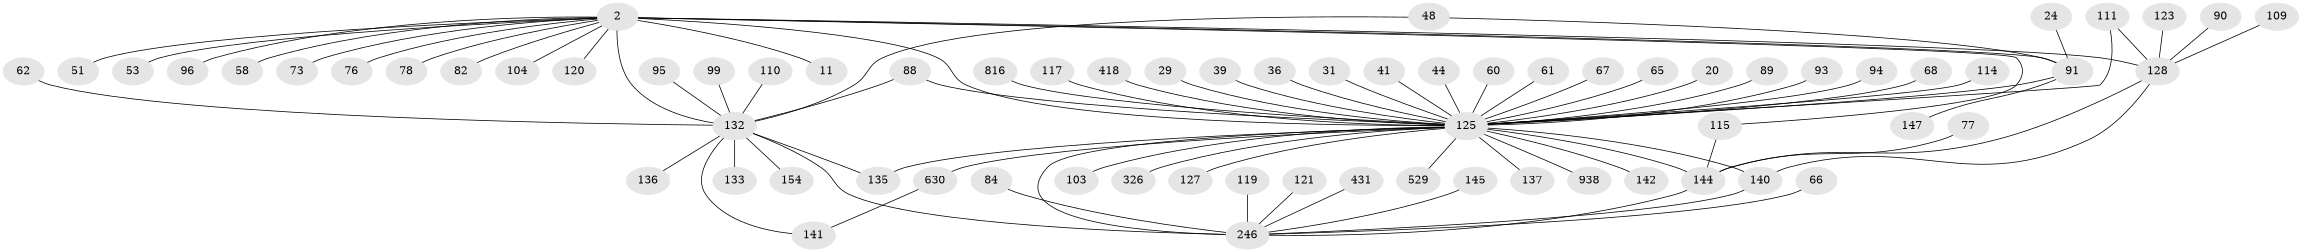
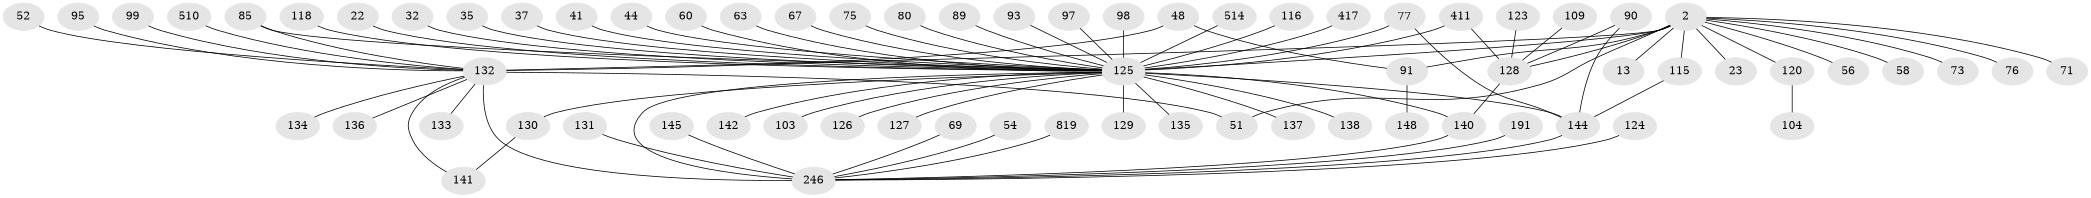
node "24": removed
node "111": label "111" -> "411"
edge "2" -- "104": now "120" -- "104"
node "62": label "62" -> "52"
node "53": label "53" -> "23"
node "96": label "96" -> "56"
node "78": label "78" -> "71"
node "82": removed
node "110": label "110" -> "510"
node "11": label "11" -> "13"
node "88": label "88" -> "85"
node "816": label "816" -> "116"
node "117": label "117" -> "417"
node "418": label "418" -> "118"
node "29": label "29" -> "22"
node "39": label "39" -> "32"
node "36": label "36" -> "35"
node "31": label "31" -> "37"
node "61": label "61" -> "63"
node "65": label "65" -> "75"
node "20": label "20" -> "80"
node "94": label "94" -> "97"
node "68": label "68" -> "98"
node "114": label "114" -> "514"
edge "91" -- "125": now "77" -- "125"
node "124": added
node "147": label "147" -> "148"
edge "128" -- "144": now "90" -- "144"
edge "132" -- "135": now "132" -- "51"
node "154": label "154" -> "134"
node "630": label "630" -> "130"
node "84": label "84" -> "54"
node "326": label "326" -> "126"
node "119": label "119" -> "819"
node "121": label "121" -> "191"
node "431": label "431" -> "131"
node "529": label "529" -> "129"
node "938": label "938" -> "138"
node "66": label "66" -> "69"
